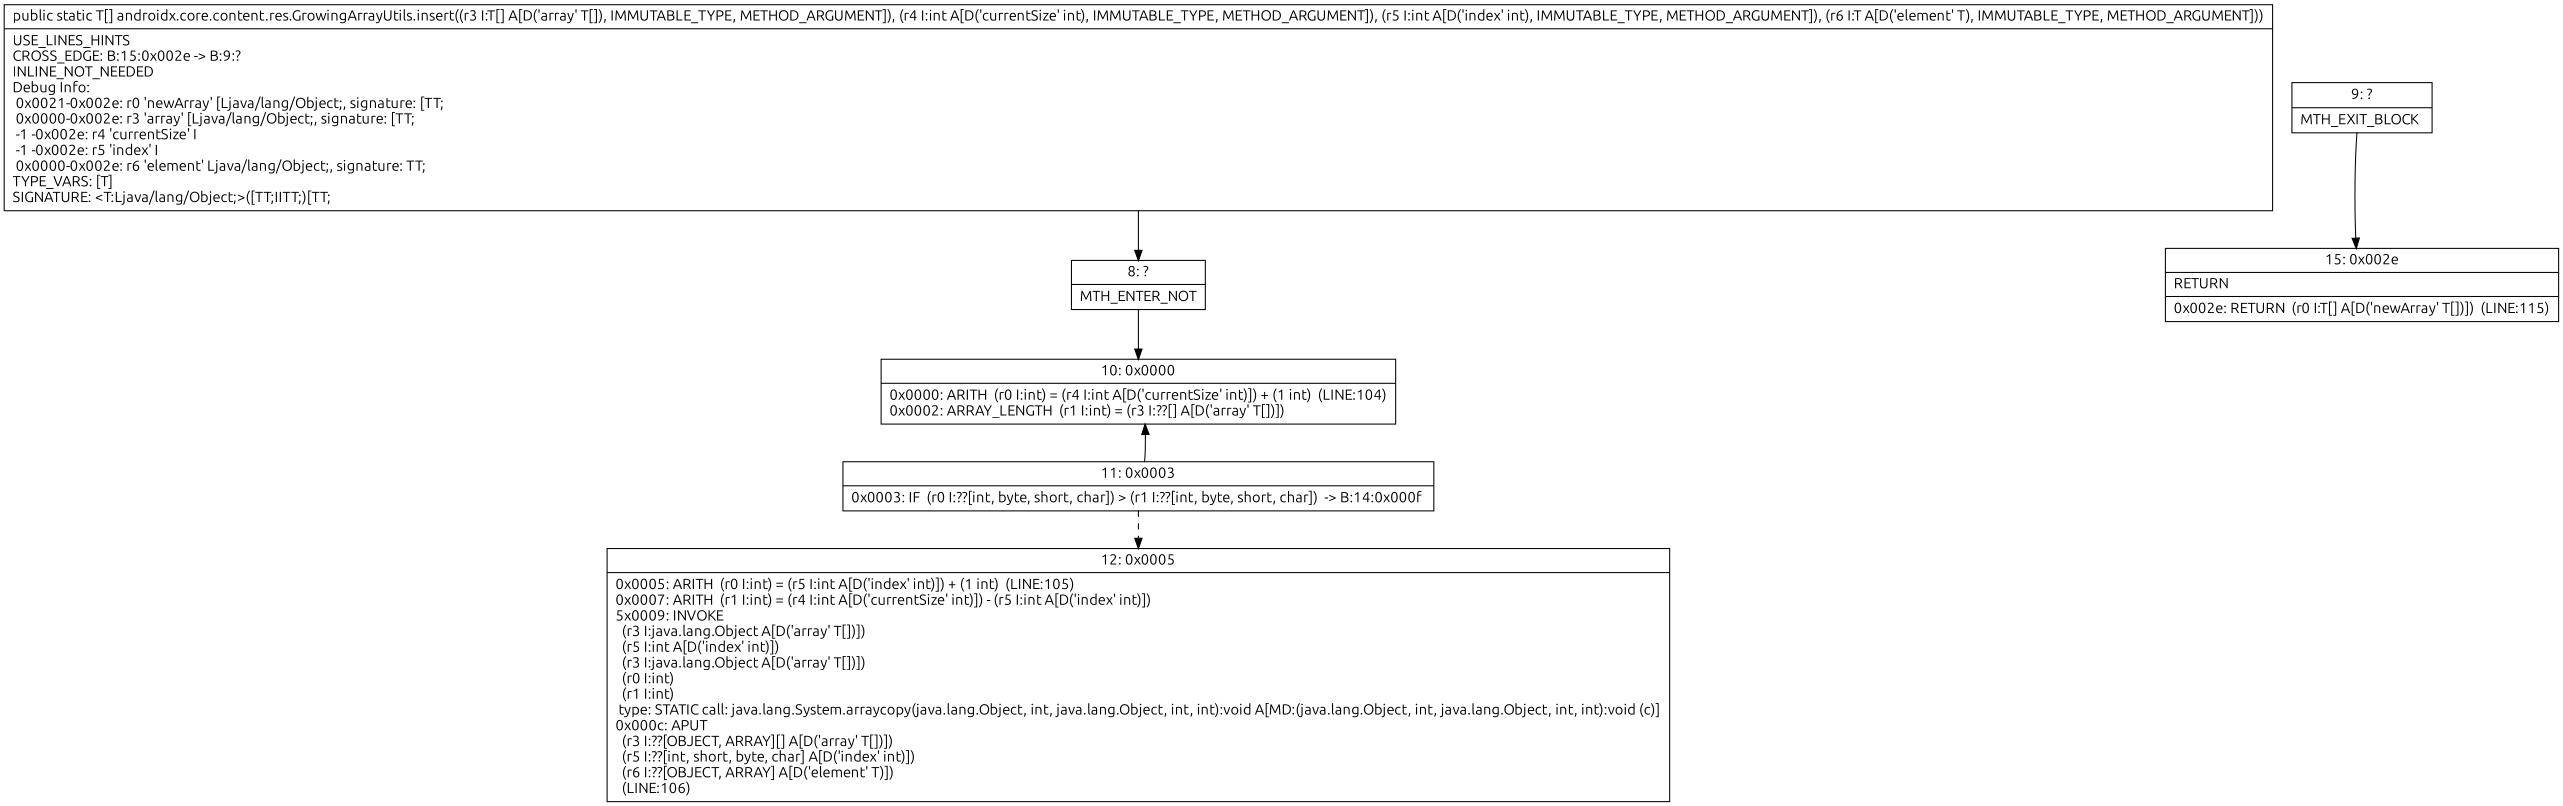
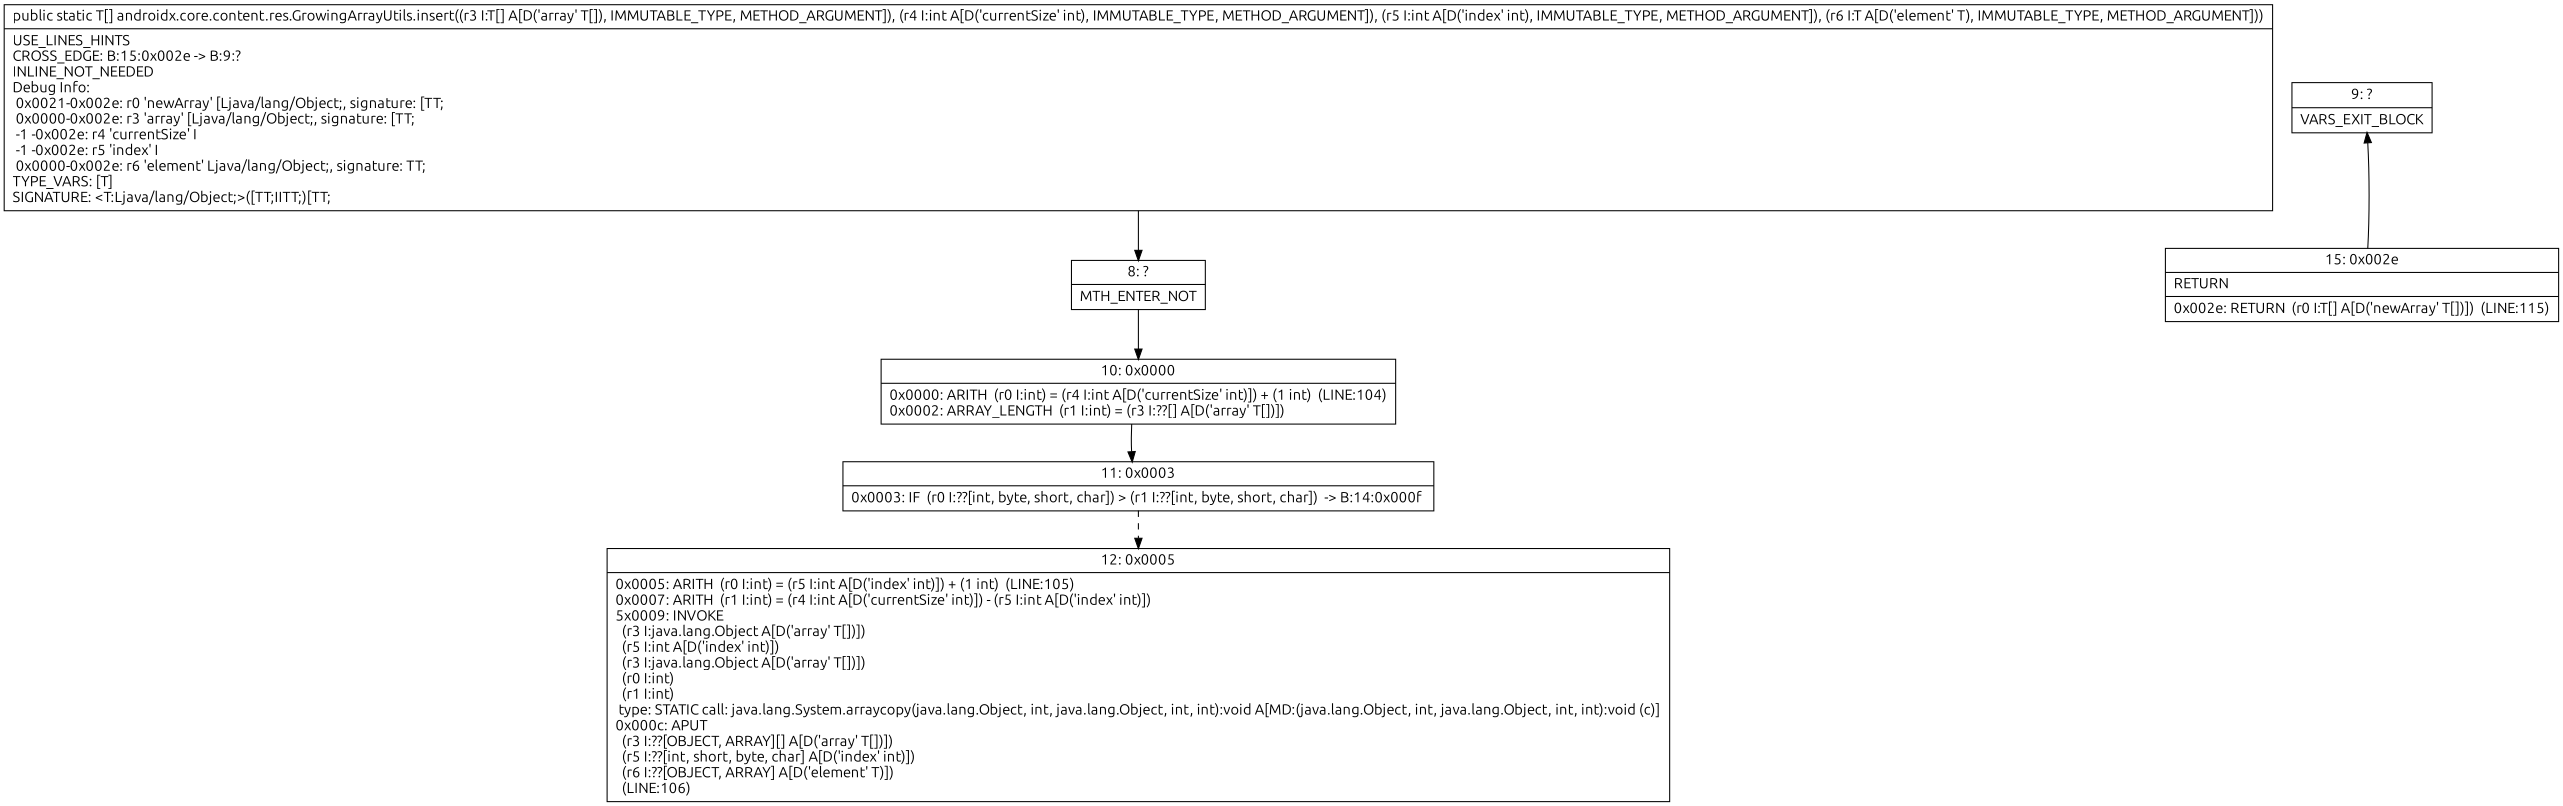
node "9: ?": text "MTH_EXIT_BLOCK" -> "VARS_EXIT_BLOCK"
edge "9: ?" -> "15: 0x002e": reversed
edge "11: 0x0003" -> "10: 0x0000": reversed
